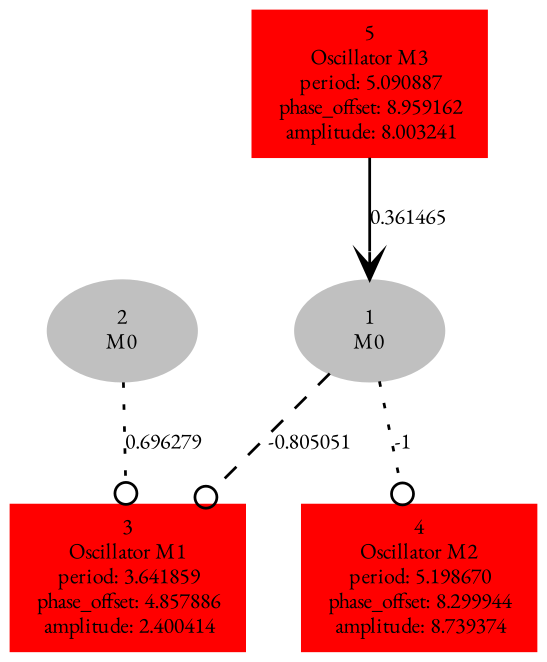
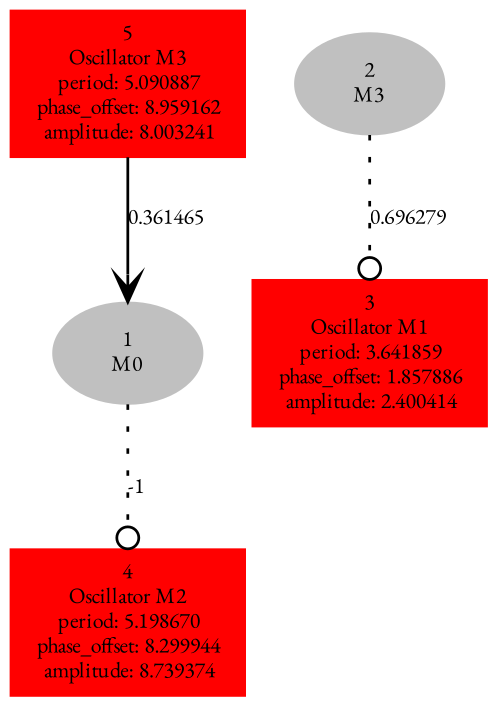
node "2": text "M0" -> "M3"
edge "1" -> "3": removed, label "-0.805051"
node "3": text "phase_offset: 4.857886" -> "phase_offset: 1.857886"
